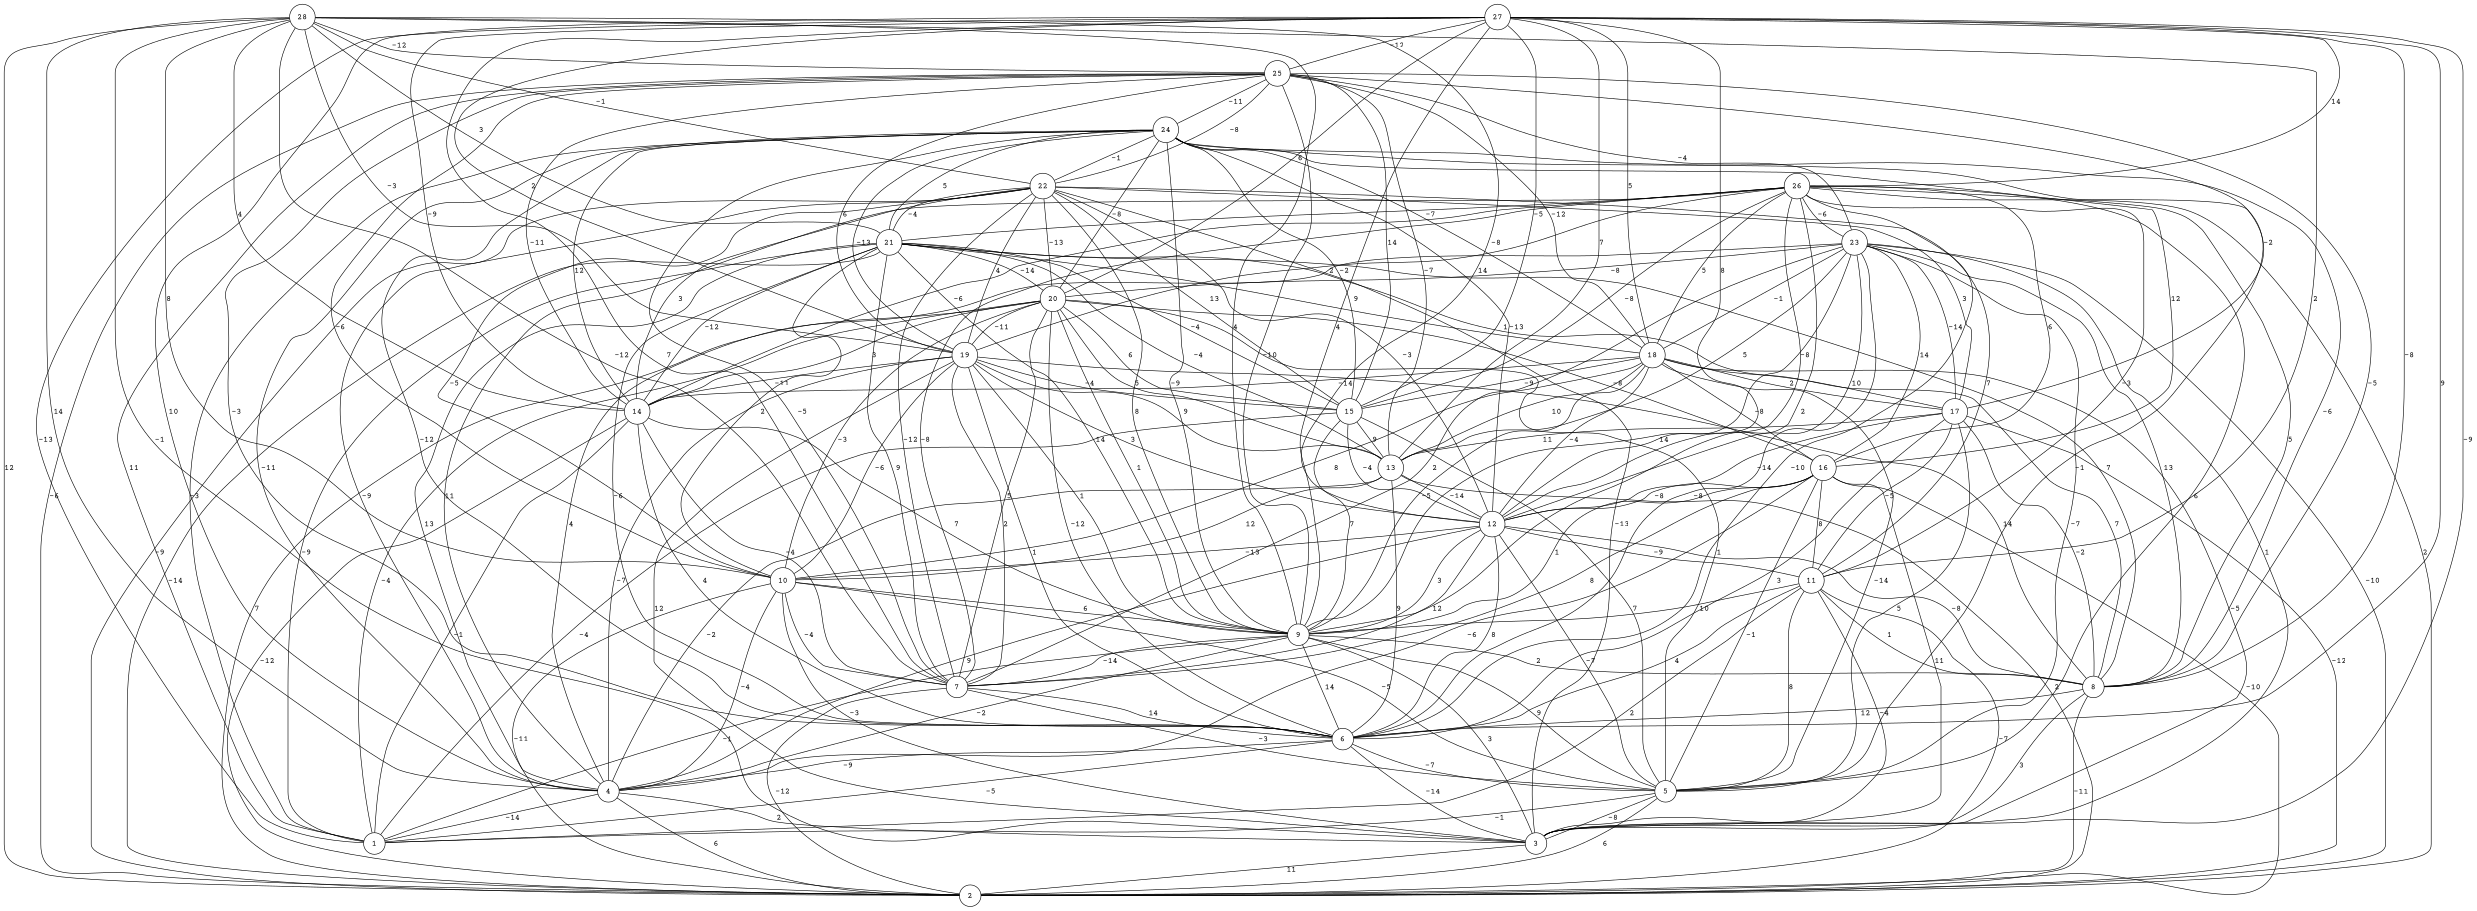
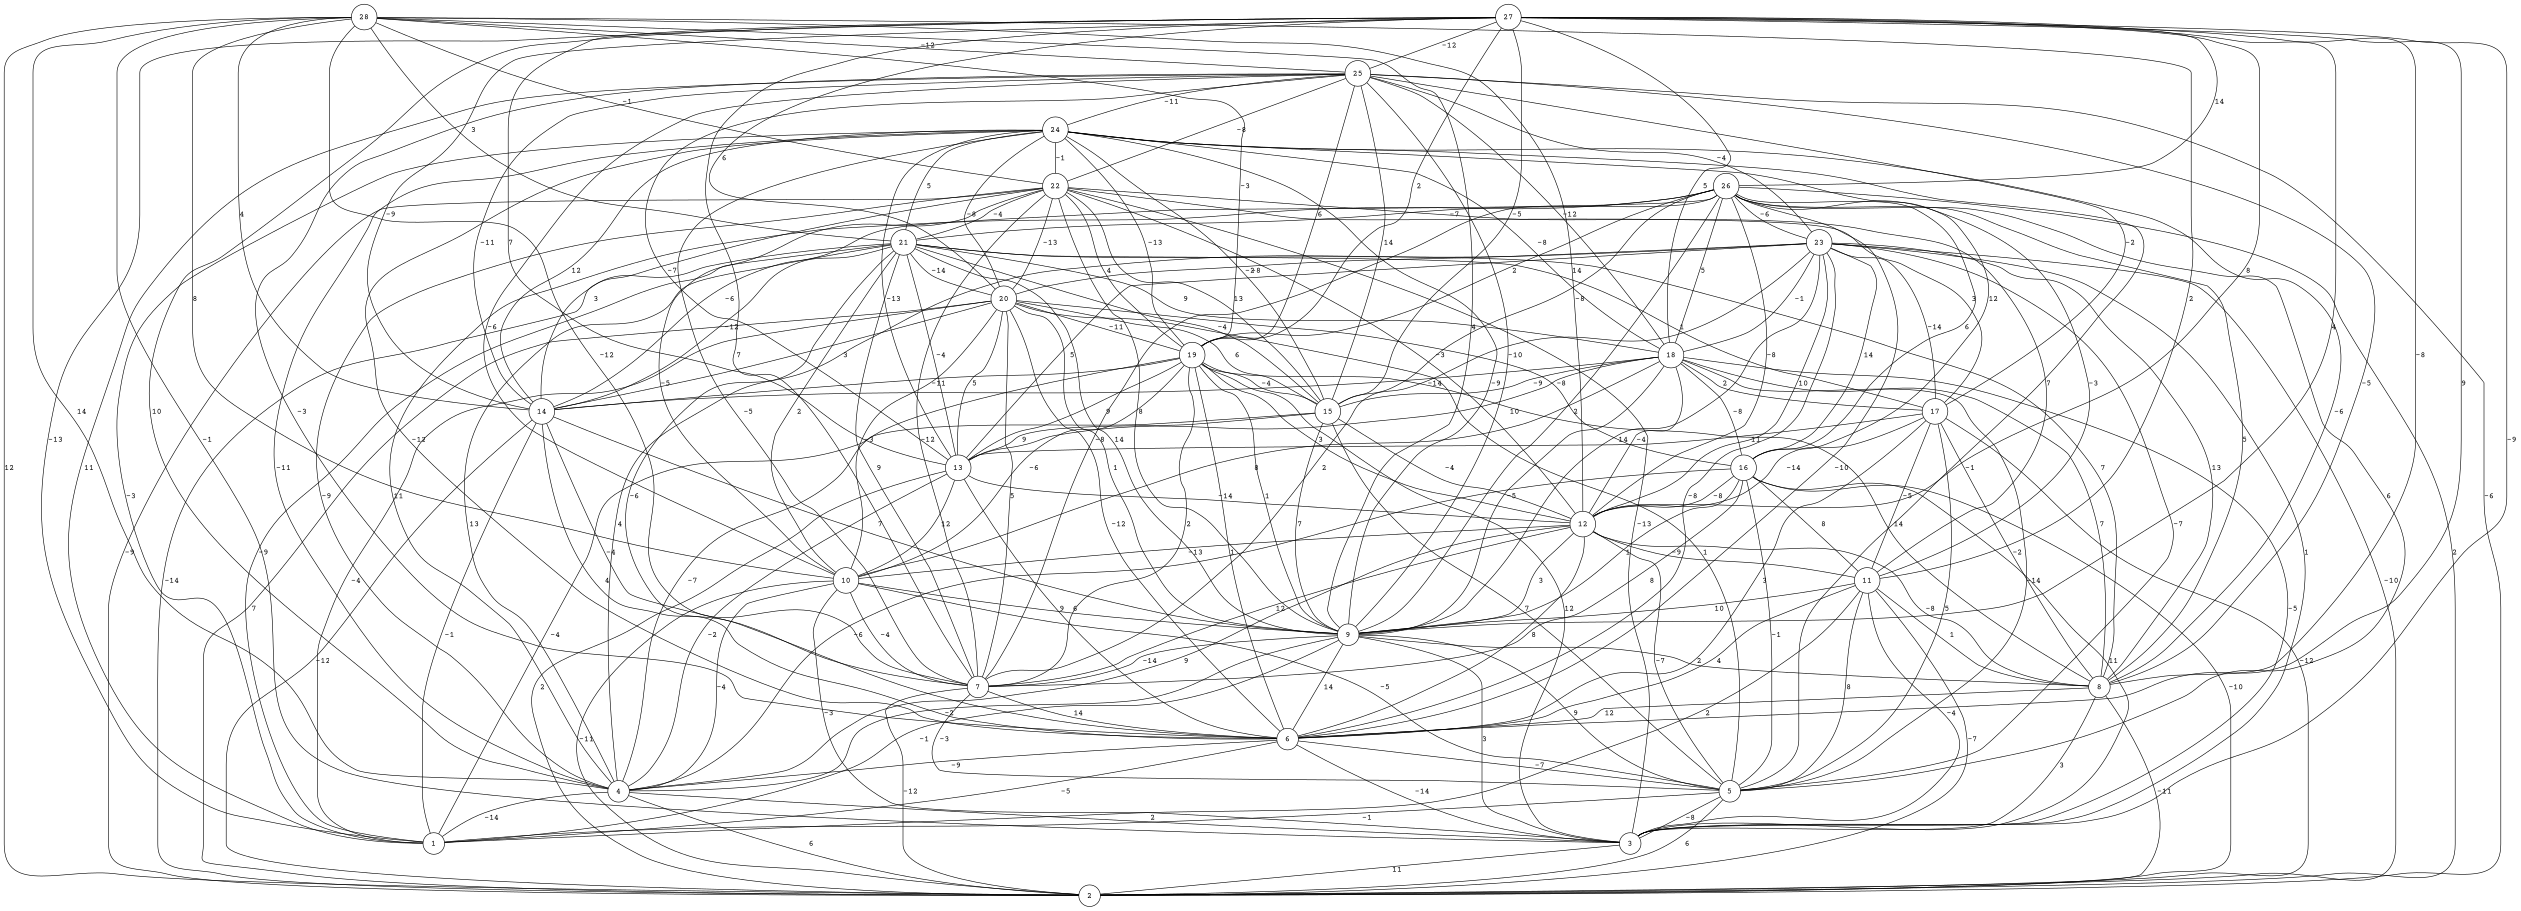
edge "24" -- "12": now "24" -- "13"
